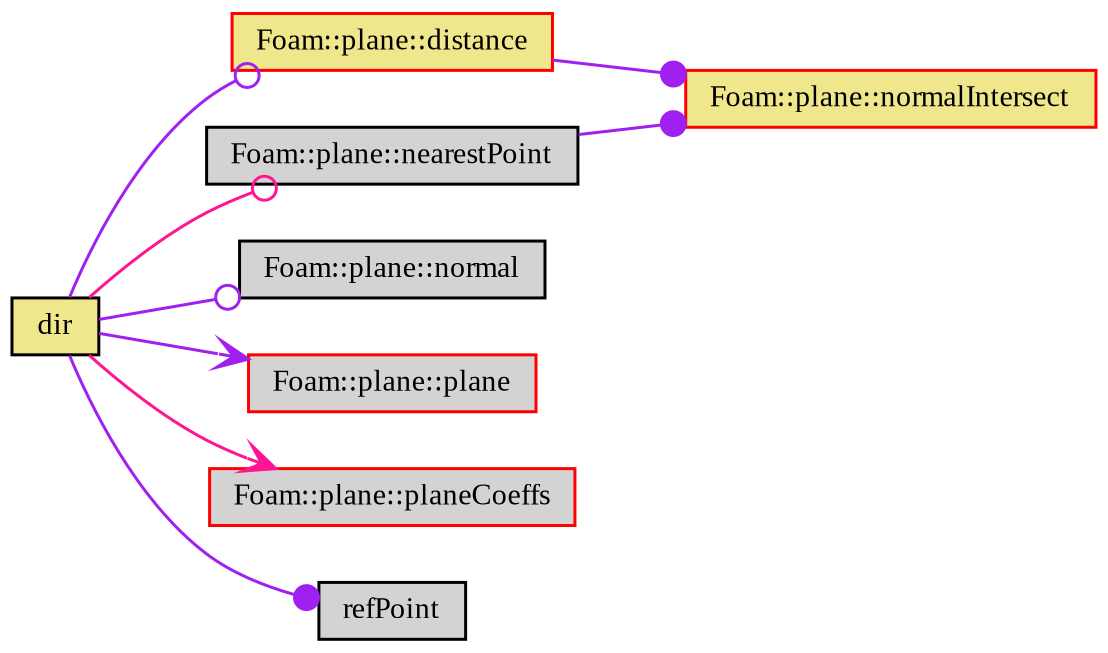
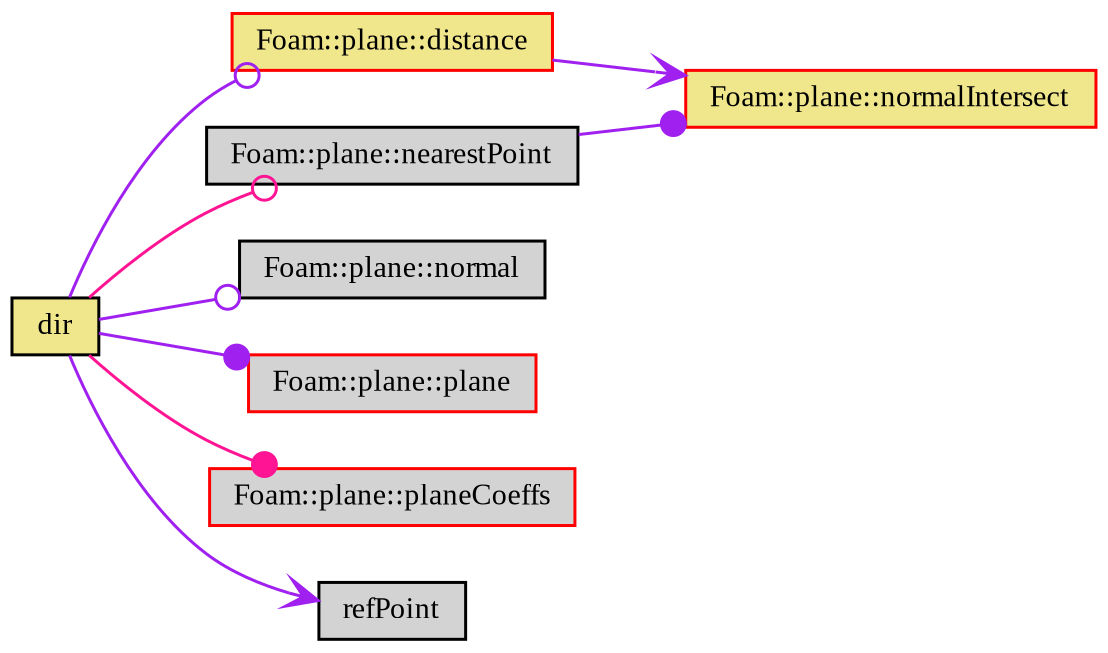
edge "Foam::plane::distance" -> "Foam::plane::normalIntersect": arrowhead dot -> vee
edge "dir" -> "Foam::plane::plane": arrowhead vee -> dot
edge "dir" -> "Foam::plane::planeCoeffs": arrowhead vee -> dot
edge "dir" -> "refPoint": arrowhead dot -> vee
